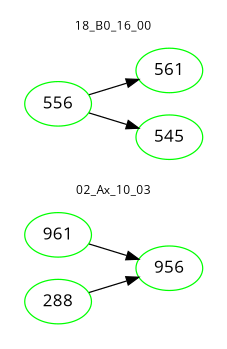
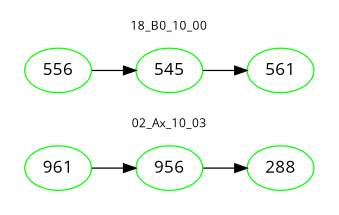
cluster "18_B0_16_00": label "18_B0_16_00" -> "18_B0_10_00"
edge "556" -> "561": now "545" -> "561"
edge "288" -> "956": reversed
